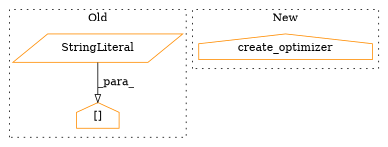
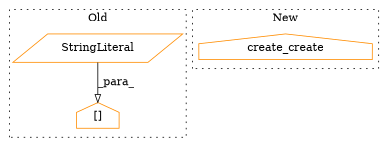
node "create_optimizer": label "create_optimizer" -> "create_create"
